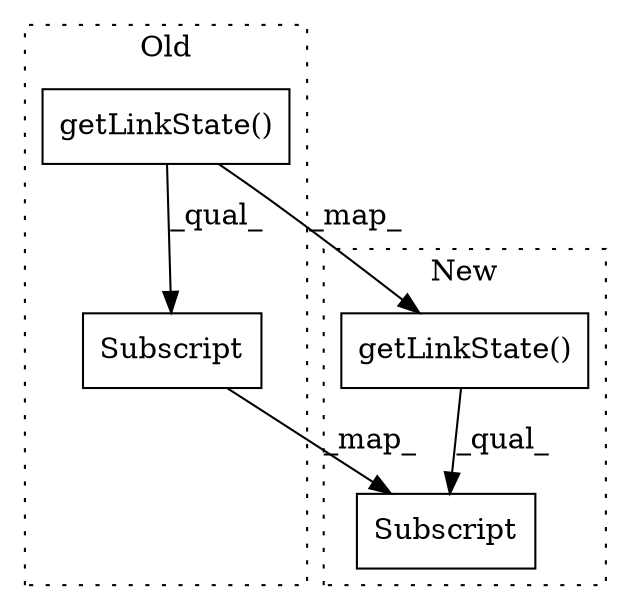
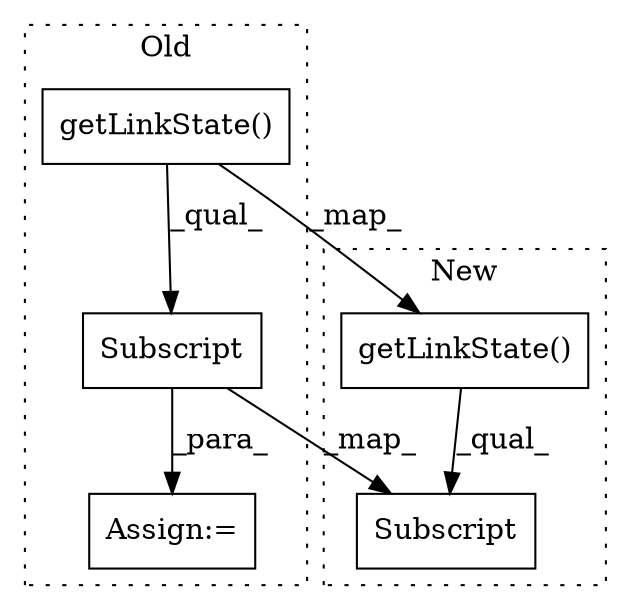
node "Assign:=": added
